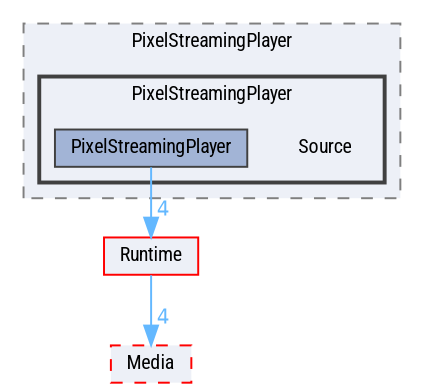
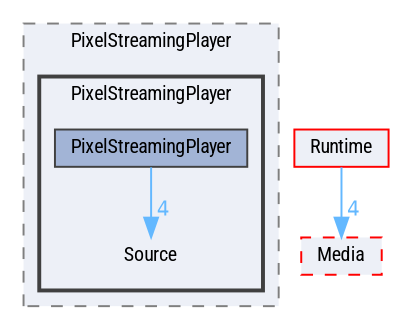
edge "PixelStreamingPlayer" -> "Runtime": now "PixelStreamingPlayer" -> "Source"
